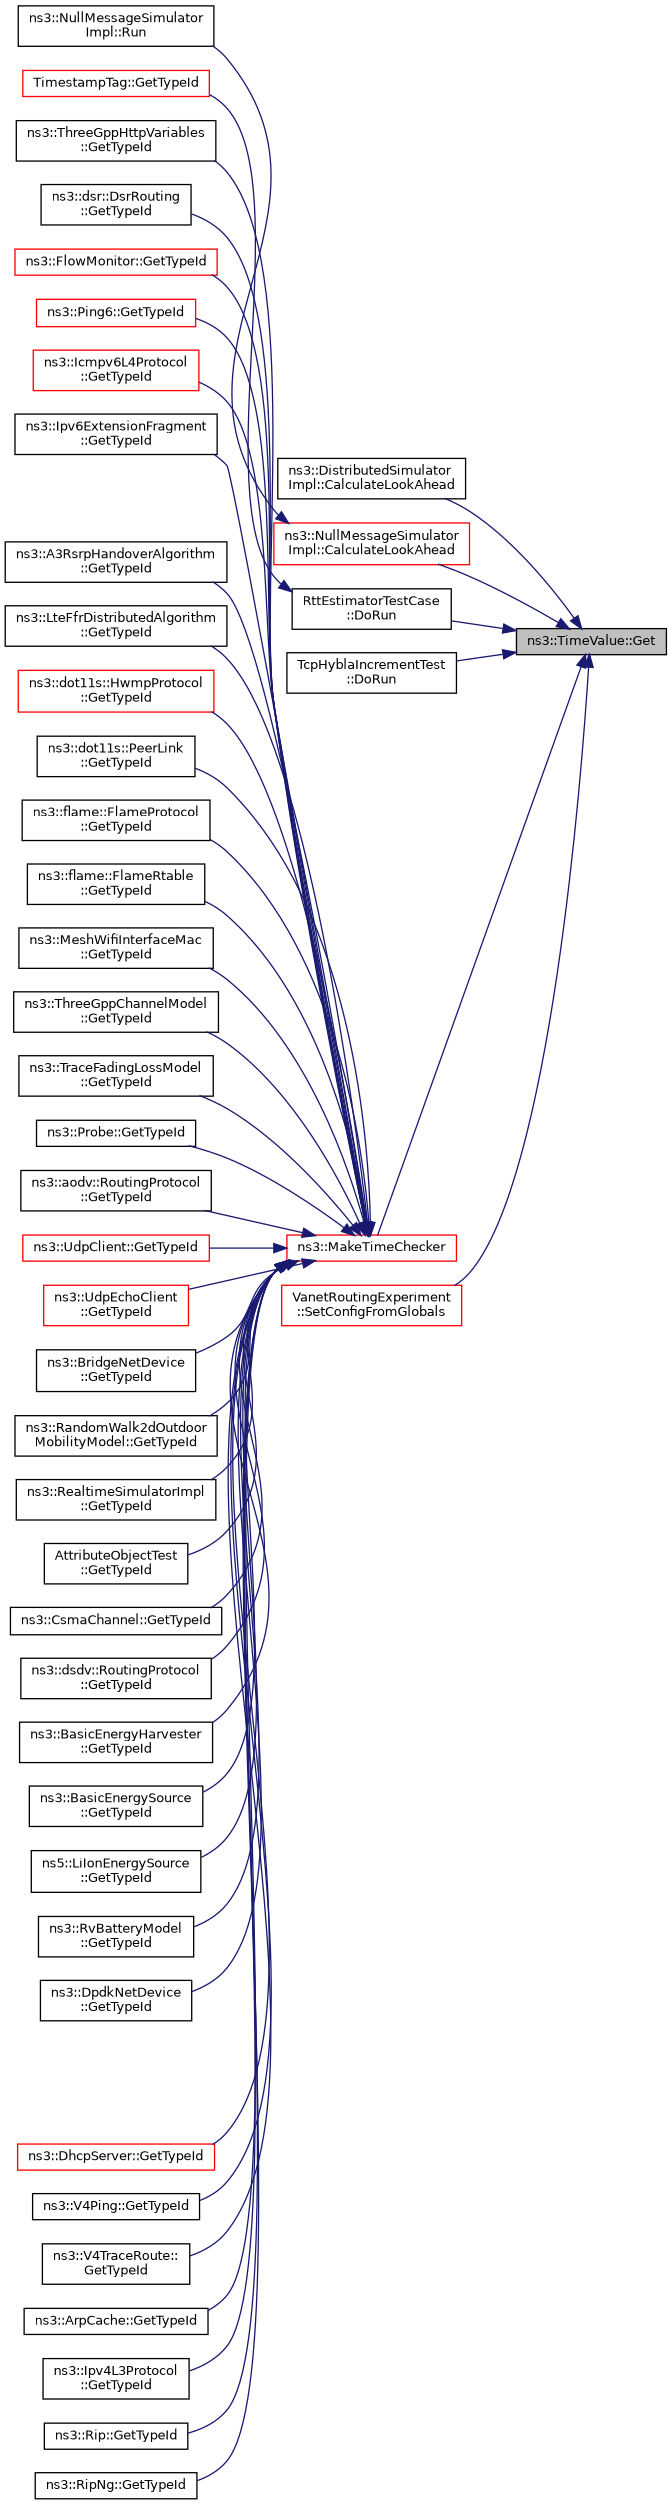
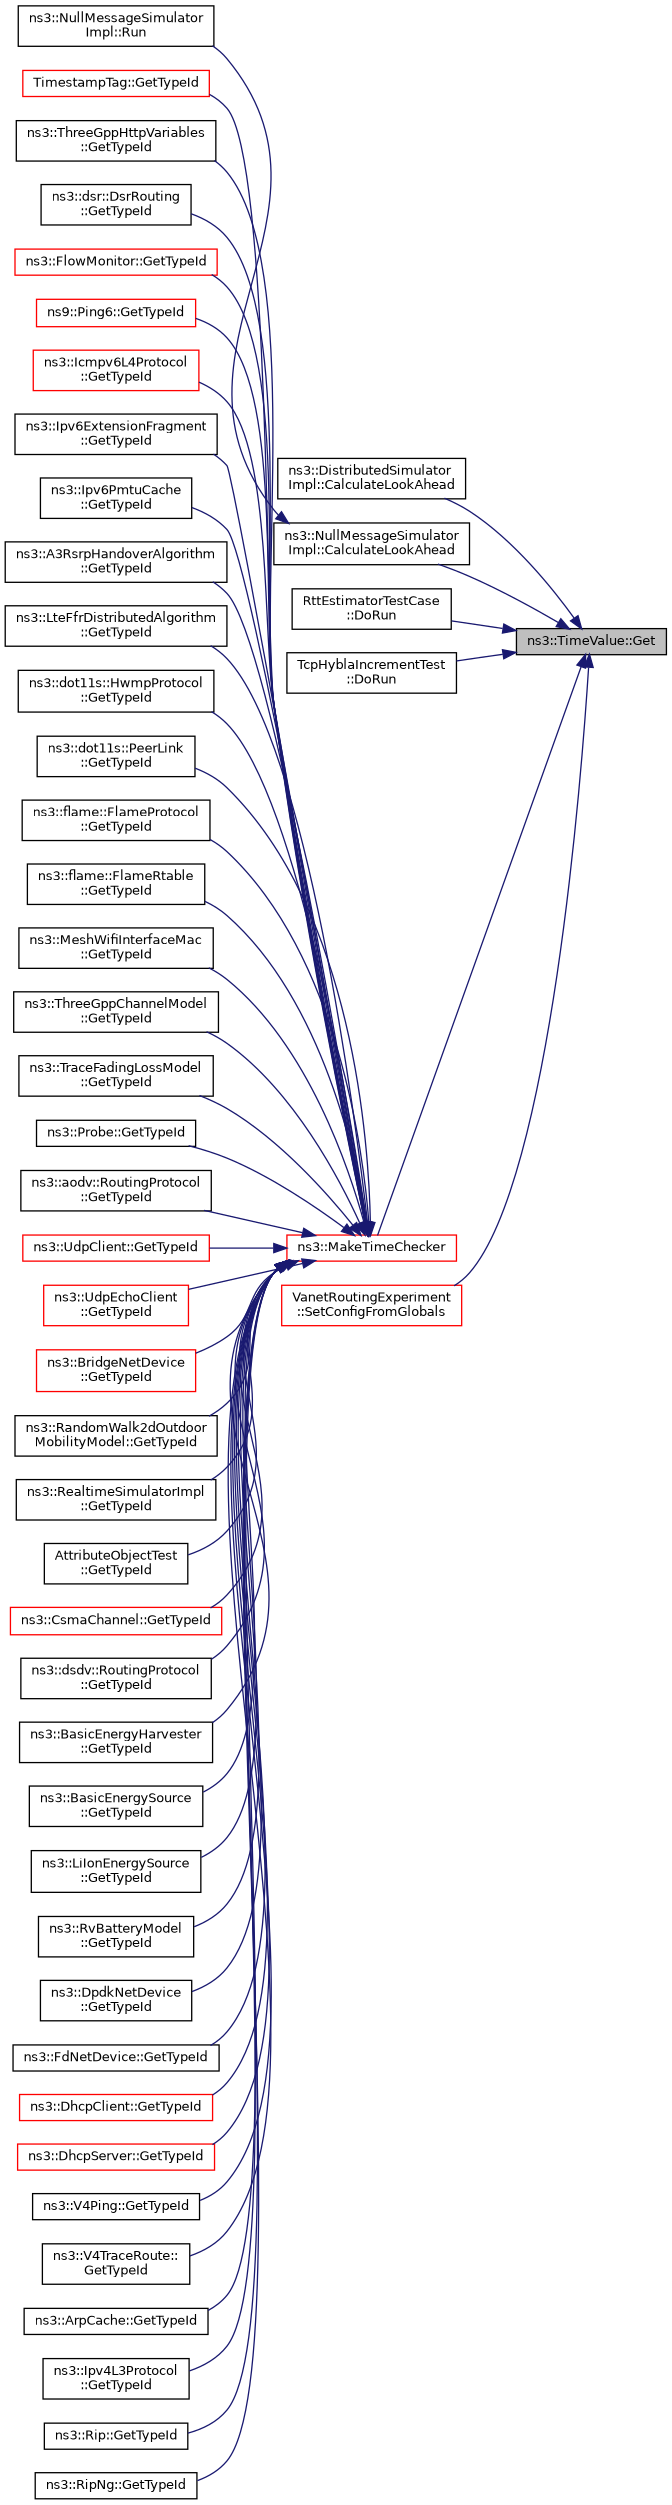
node "ns3::Ping6::GetTypeId": label "ns3::Ping6::GetTypeId" -> "ns9::Ping6::GetTypeId"
edge "TimestampTag::GetTypeId" -> "RttEstimatorTestCase ::DoRun": now "TimestampTag::GetTypeId" -> "ns3::MakeTimeChecker"
node "ns3::Ipv6PmtuCache ::GetTypeId": added
node "ns3::NullMessageSimulator Impl::CalculateLookAhead": color red -> black
node "ns3::dot11s::HwmpProtocol ::GetTypeId": color red -> black
node "ns3::BridgeNetDevice ::GetTypeId": color black -> red
node "ns3::CsmaChannel::GetTypeId": color black -> red
node "ns5::LiIonEnergySource ::GetTypeId": label "ns5::LiIonEnergySource ::GetTypeId" -> "ns3::LiIonEnergySource ::GetTypeId"
node "ns3::FdNetDevice::GetTypeId": added
node "ns3::DhcpClient::GetTypeId": added
